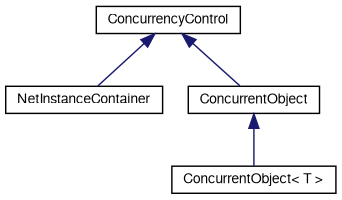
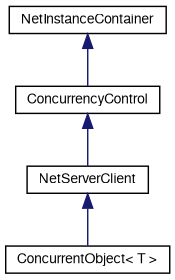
edge "NetInstanceContainer" -> "ConcurrencyControl": reversed
node "ConcurrentObject": label "ConcurrentObject" -> "NetServerClient"
